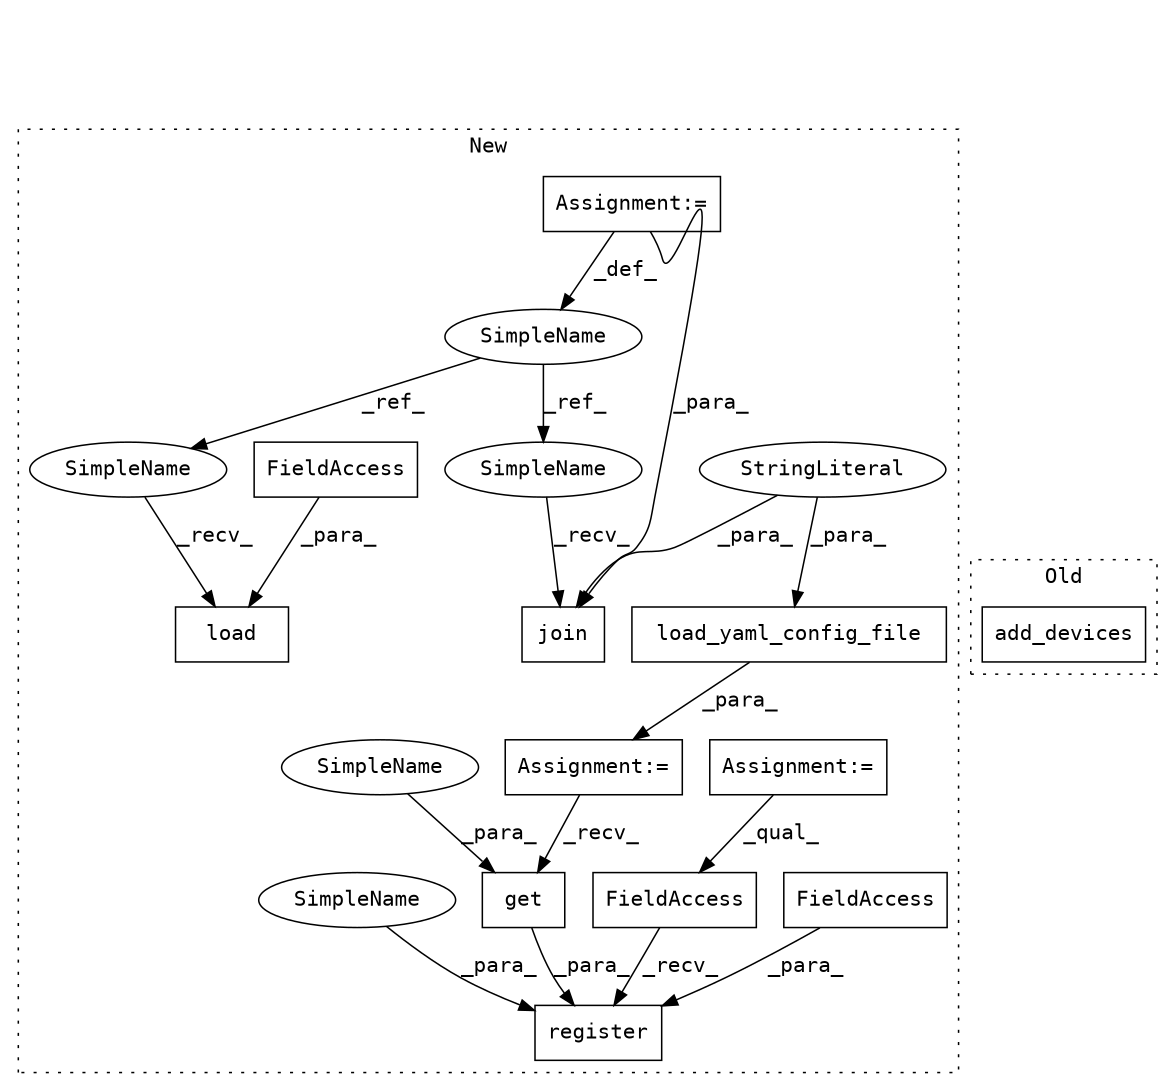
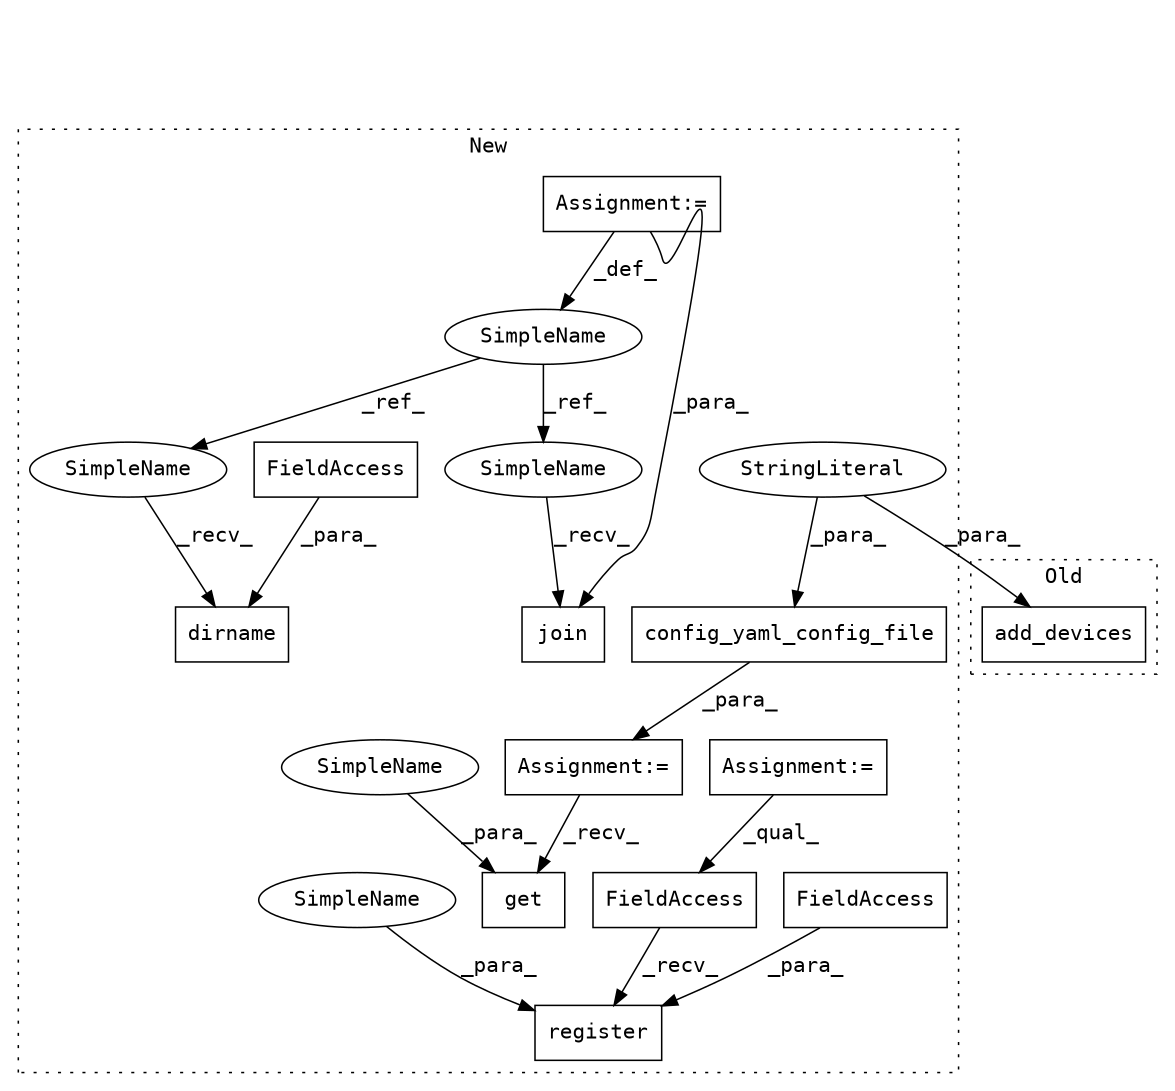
edge "StringLiteral" -> "join": now "StringLiteral" -> "add_devices"
node "load": label "load" -> "dirname"
node "load_yaml_config_file": label "load_yaml_config_file" -> "config_yaml_config_file"
edge "get" -> "register": removed, label "_para_"
